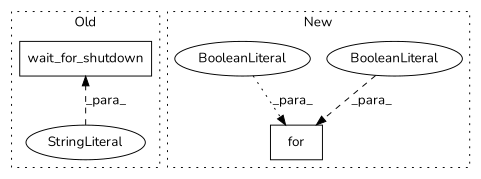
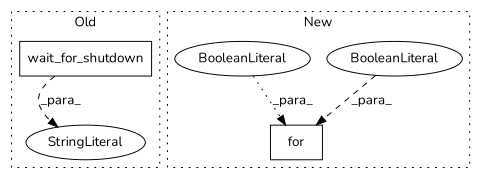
edge "StringLiteral" -> "wait_for_shutdown": reversed
